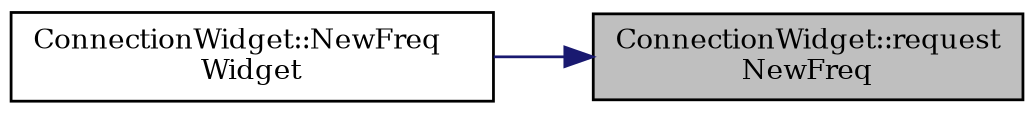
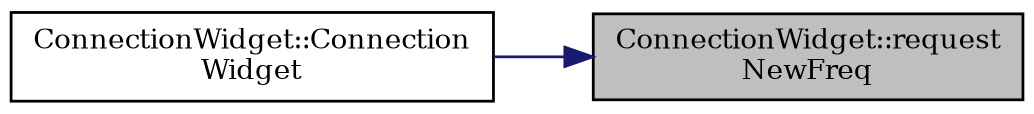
node "ConnectionWidget::NewFreq Widget": label "ConnectionWidget::NewFreq Widget" -> "ConnectionWidget::Connection Widget"
